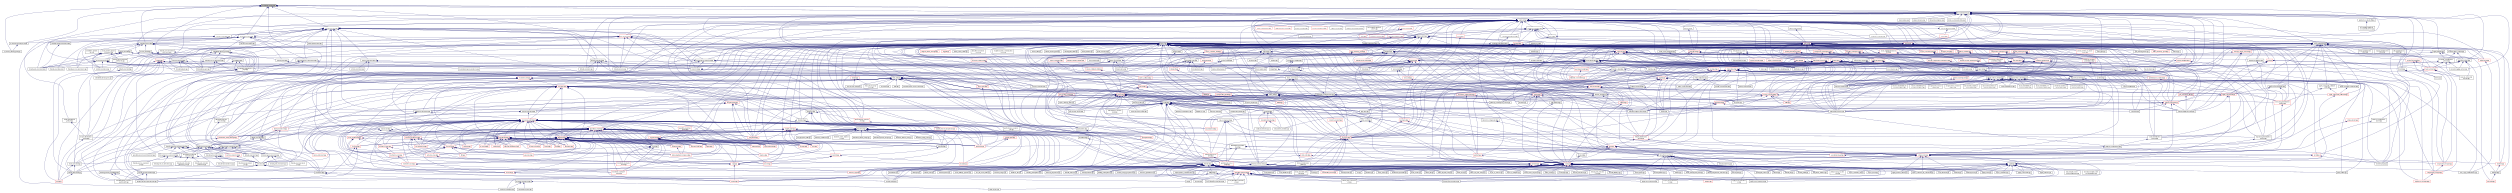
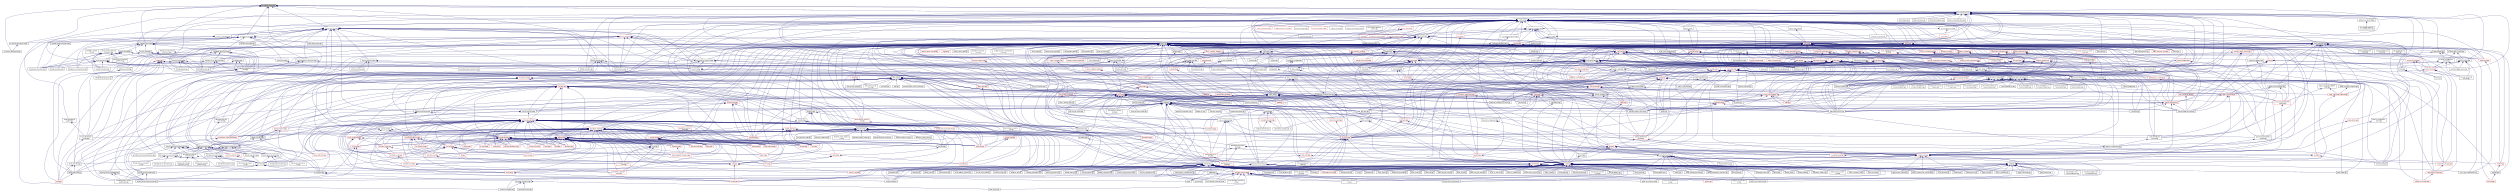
edge "qt.cpp" -> "widget.hpp": reversed
